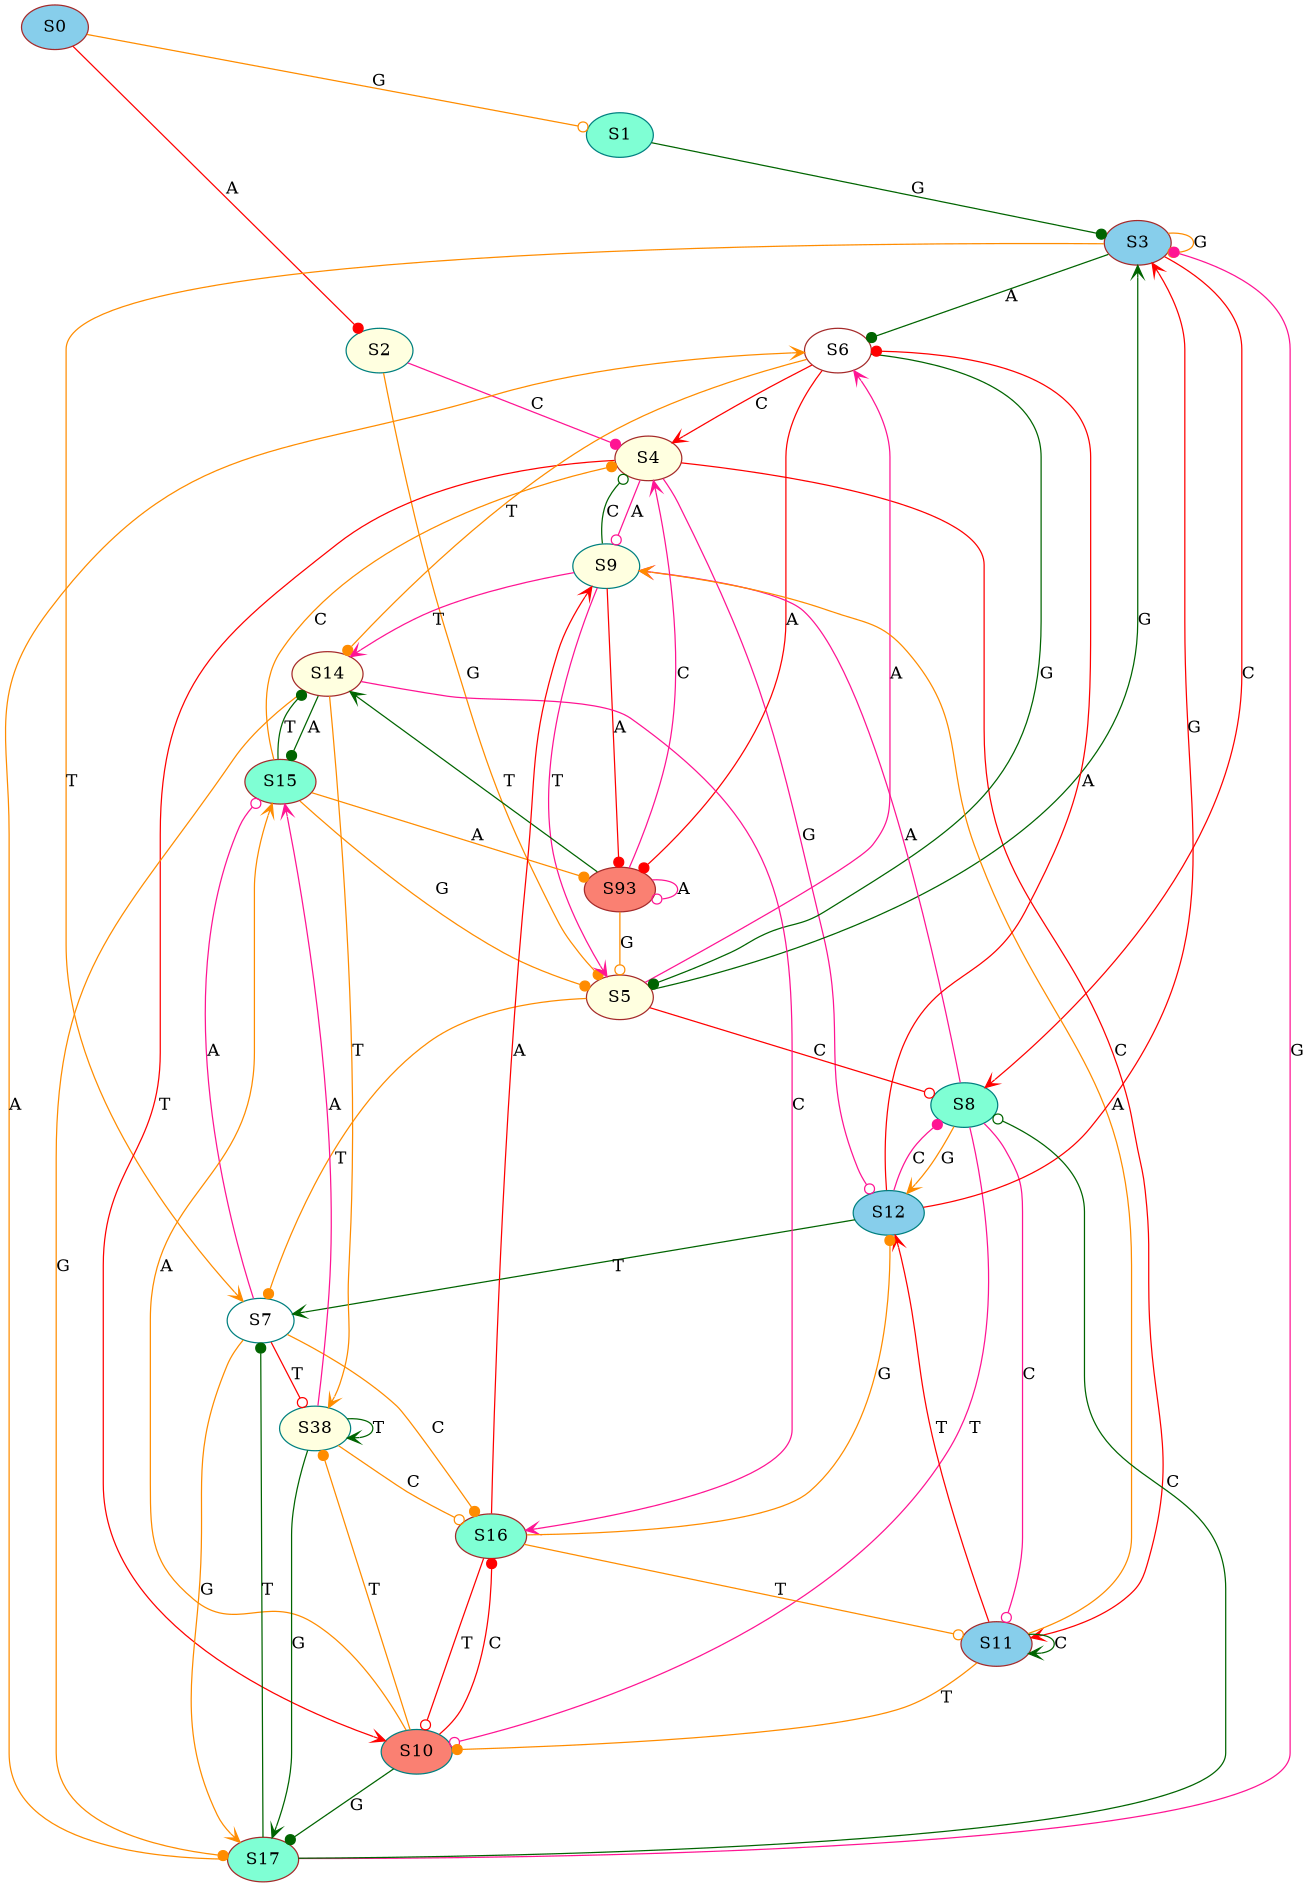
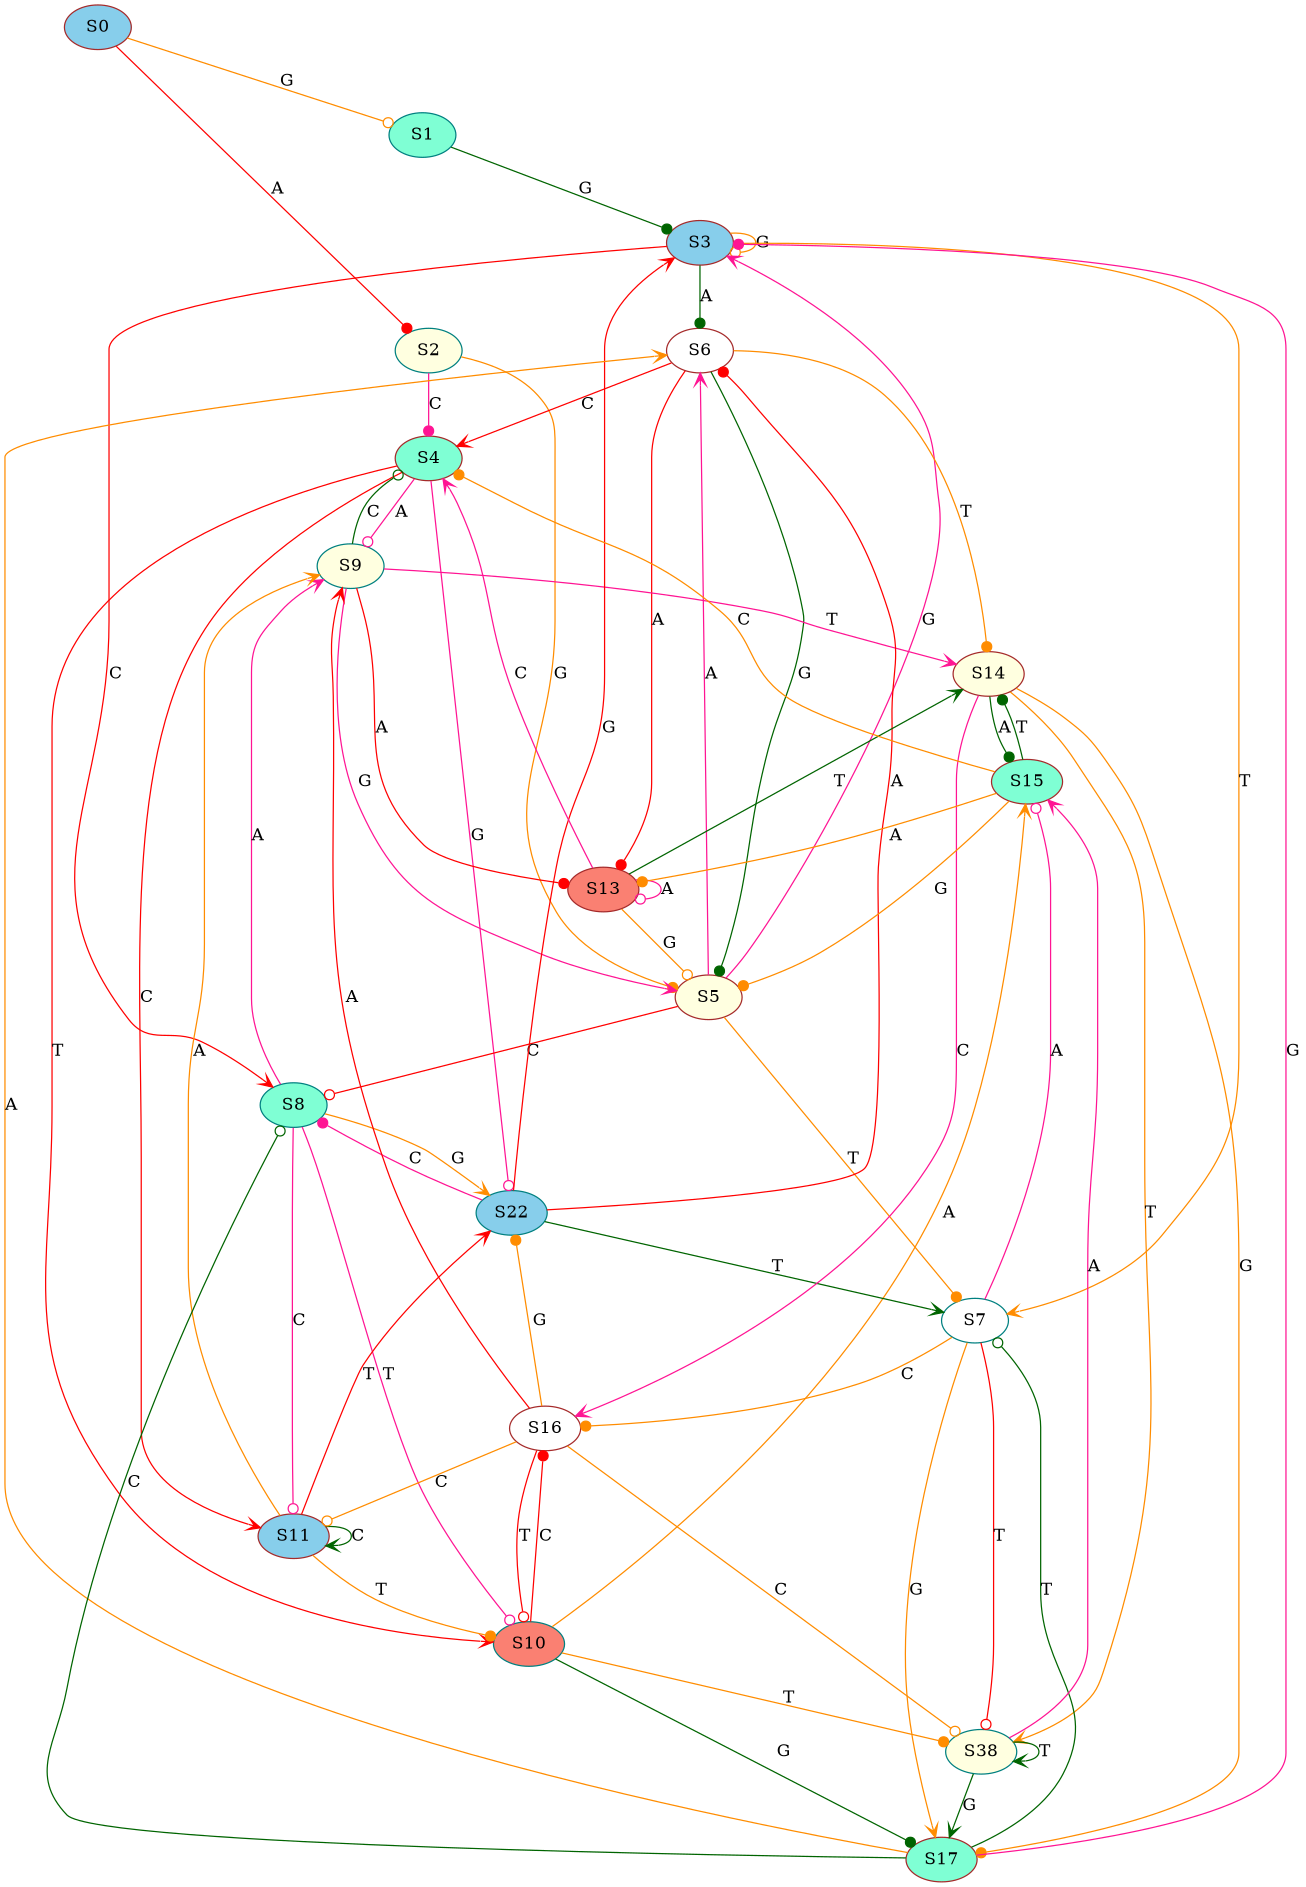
node "S4": fillcolor lightyellow -> aquamarine
edge "S5" -> "S3": color darkgreen -> deeppink
edge "S9" -> "S5": label "T" -> "G"
node "S93": label "S93" -> "S13"
node "S12": label "S12" -> "S22"
edge "S38" -> "S16": reversed
node "S16": fillcolor aquamarine -> white
edge "S16" -> "S11": label "T" -> "C"
edge "S17" -> "S7": arrowhead dot -> odot
